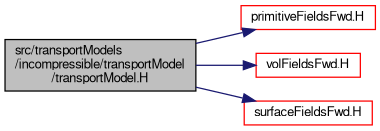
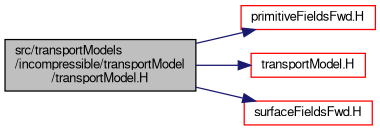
node "volFieldsFwd.H": label "volFieldsFwd.H" -> "transportModel.H"
